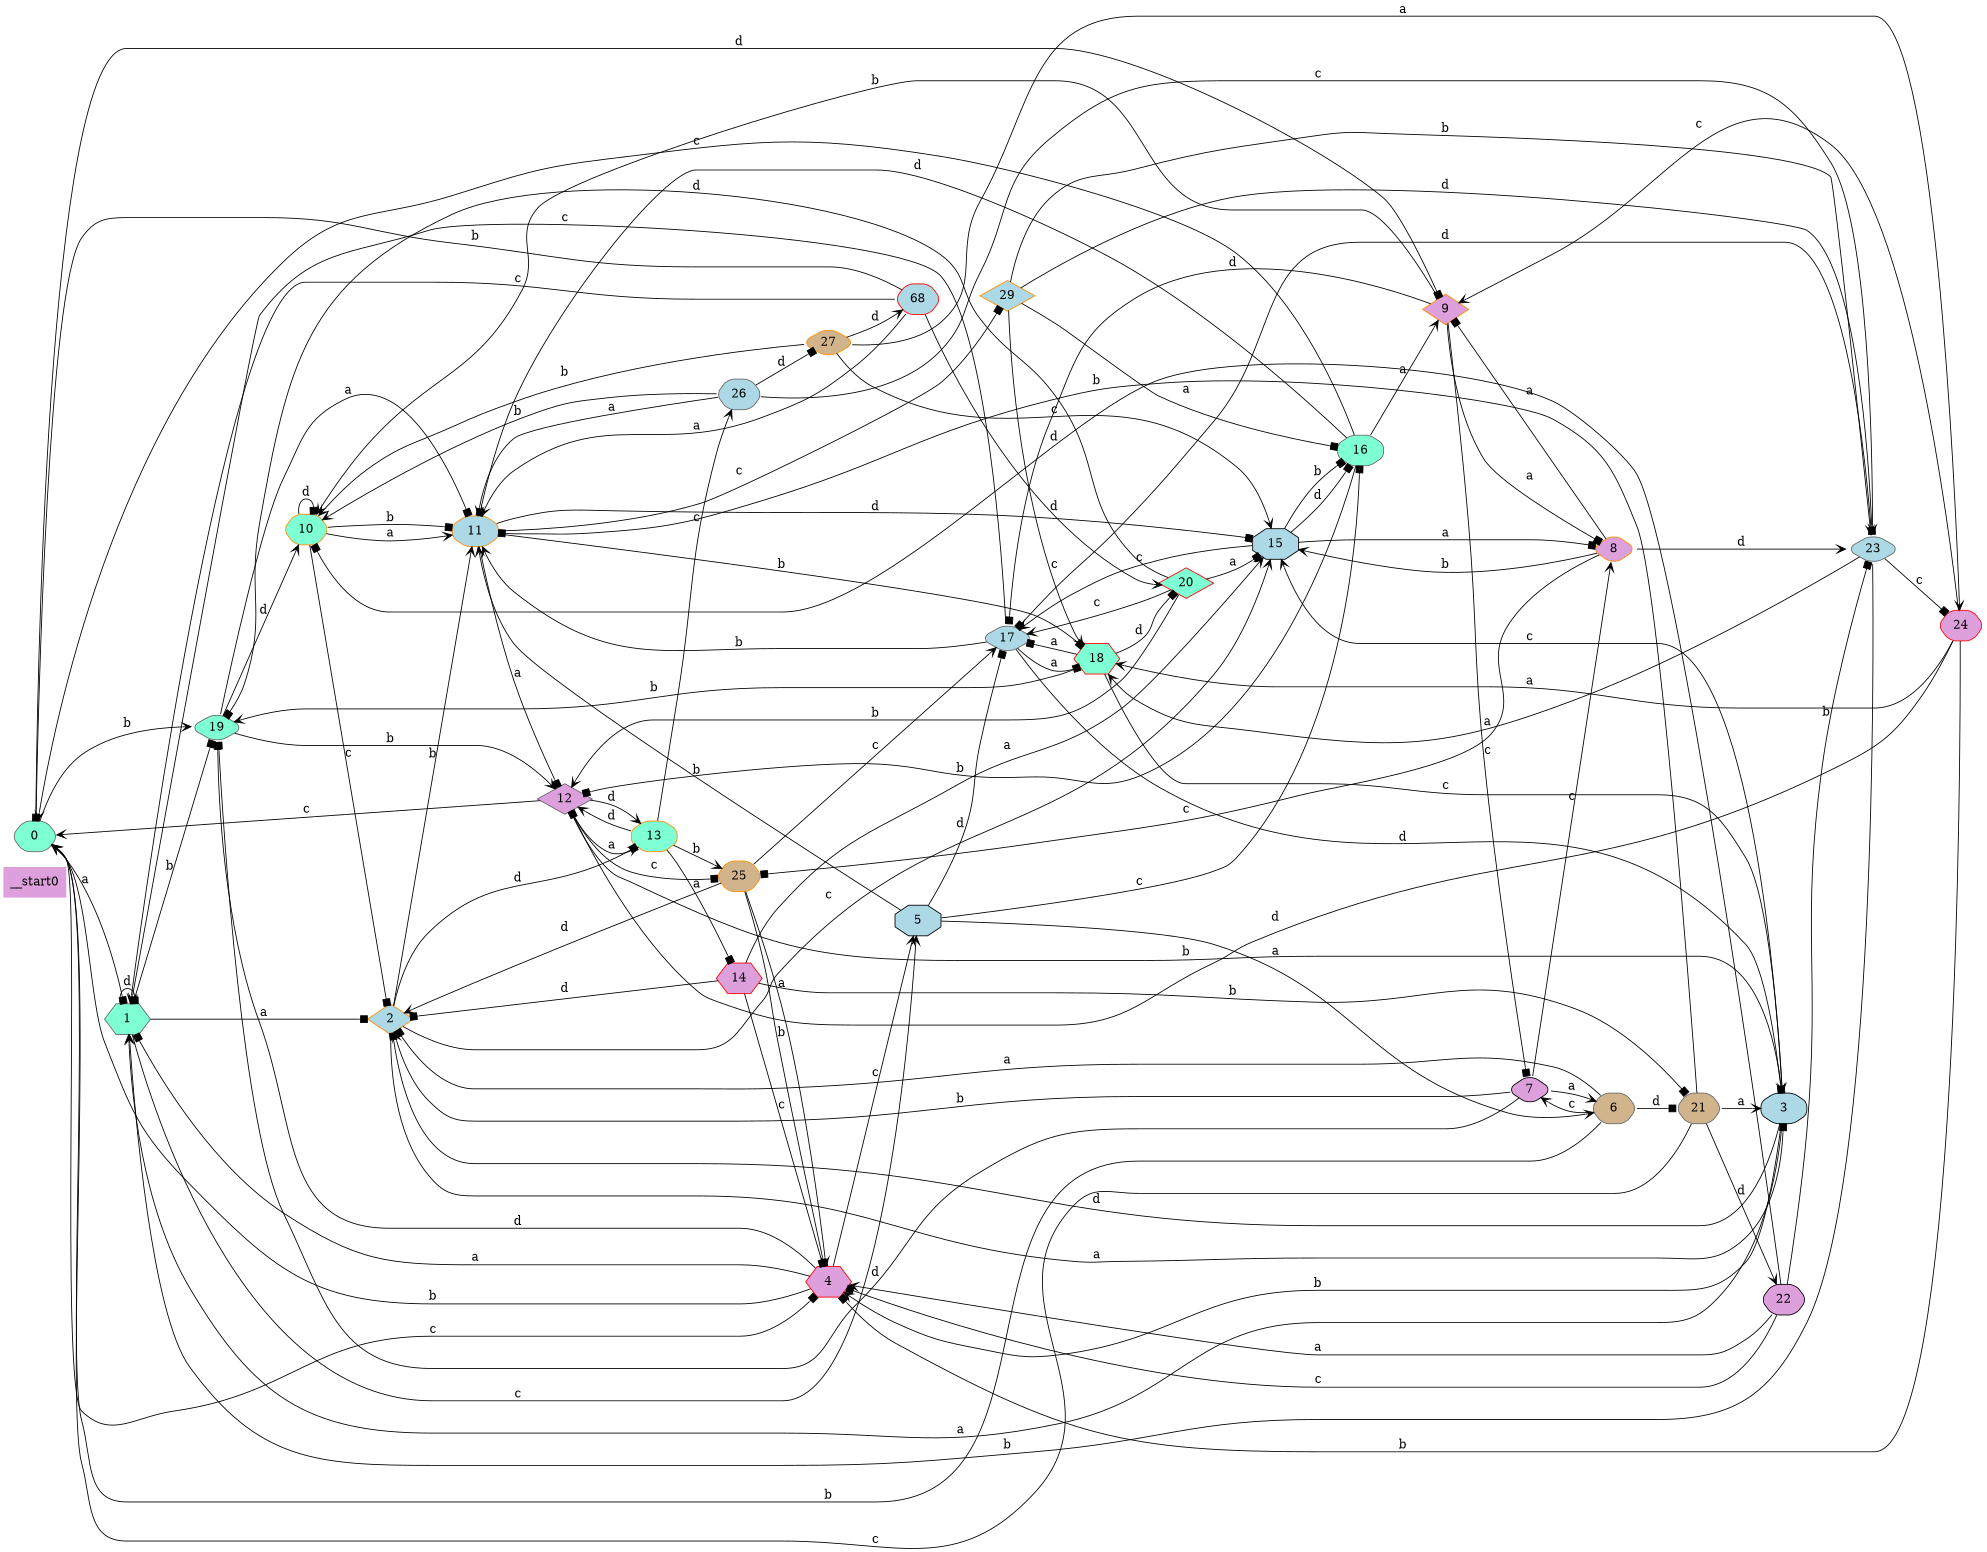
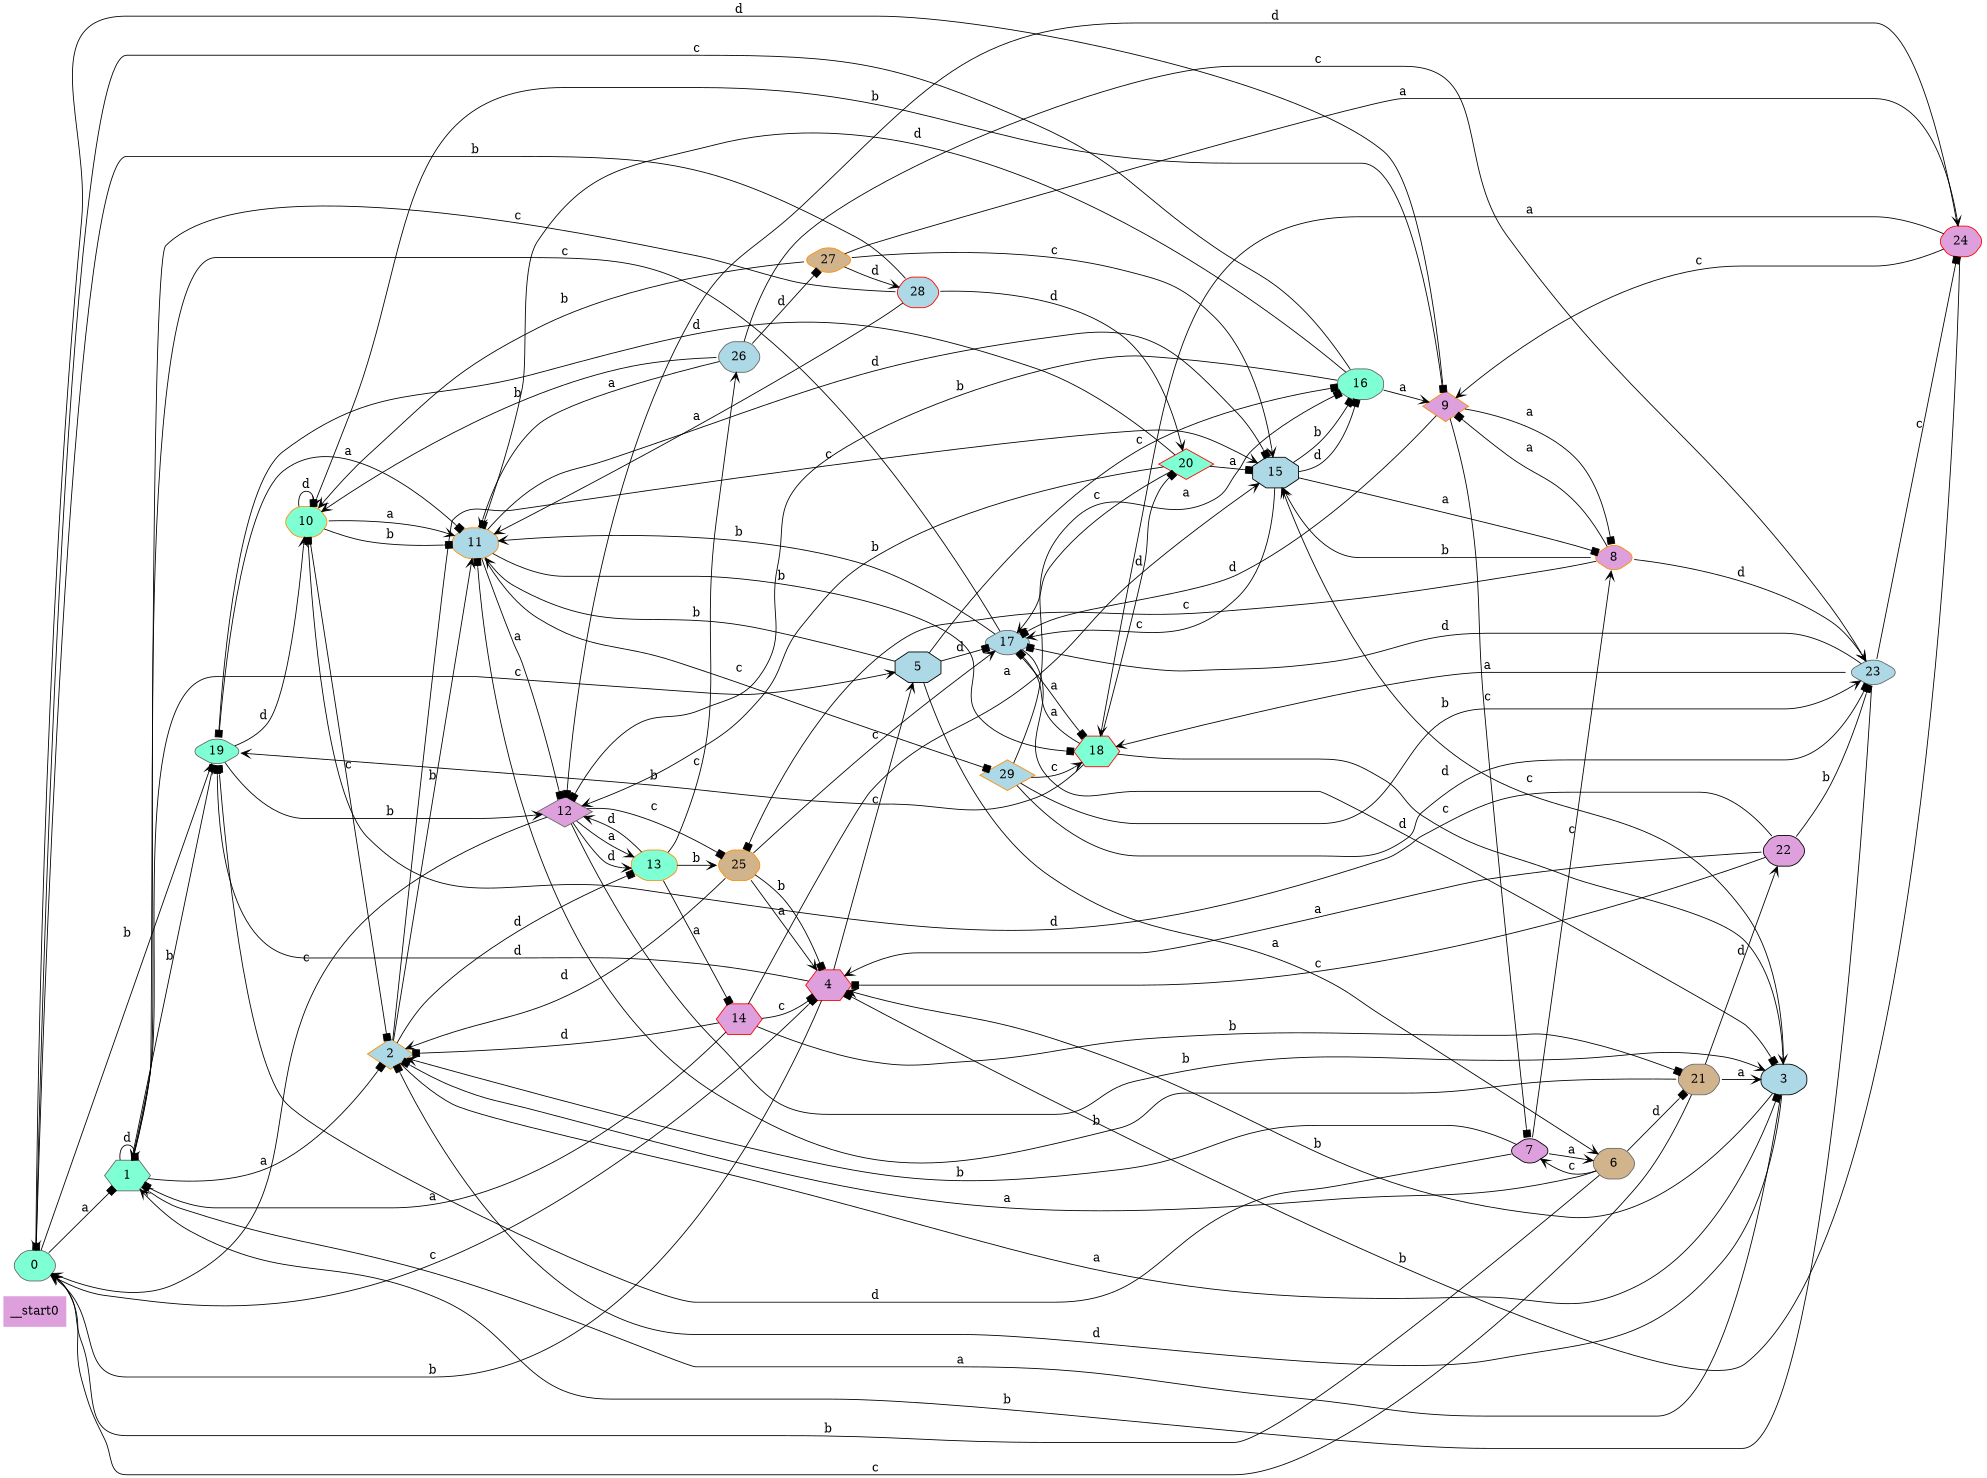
node "68": label "68" -> "28"
edge "4" -> "1": now "14" -> "1"
